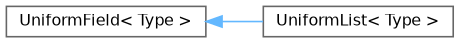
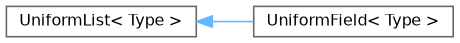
edge "UniformList< Type >" -> "UniformField< Type >": reversed
